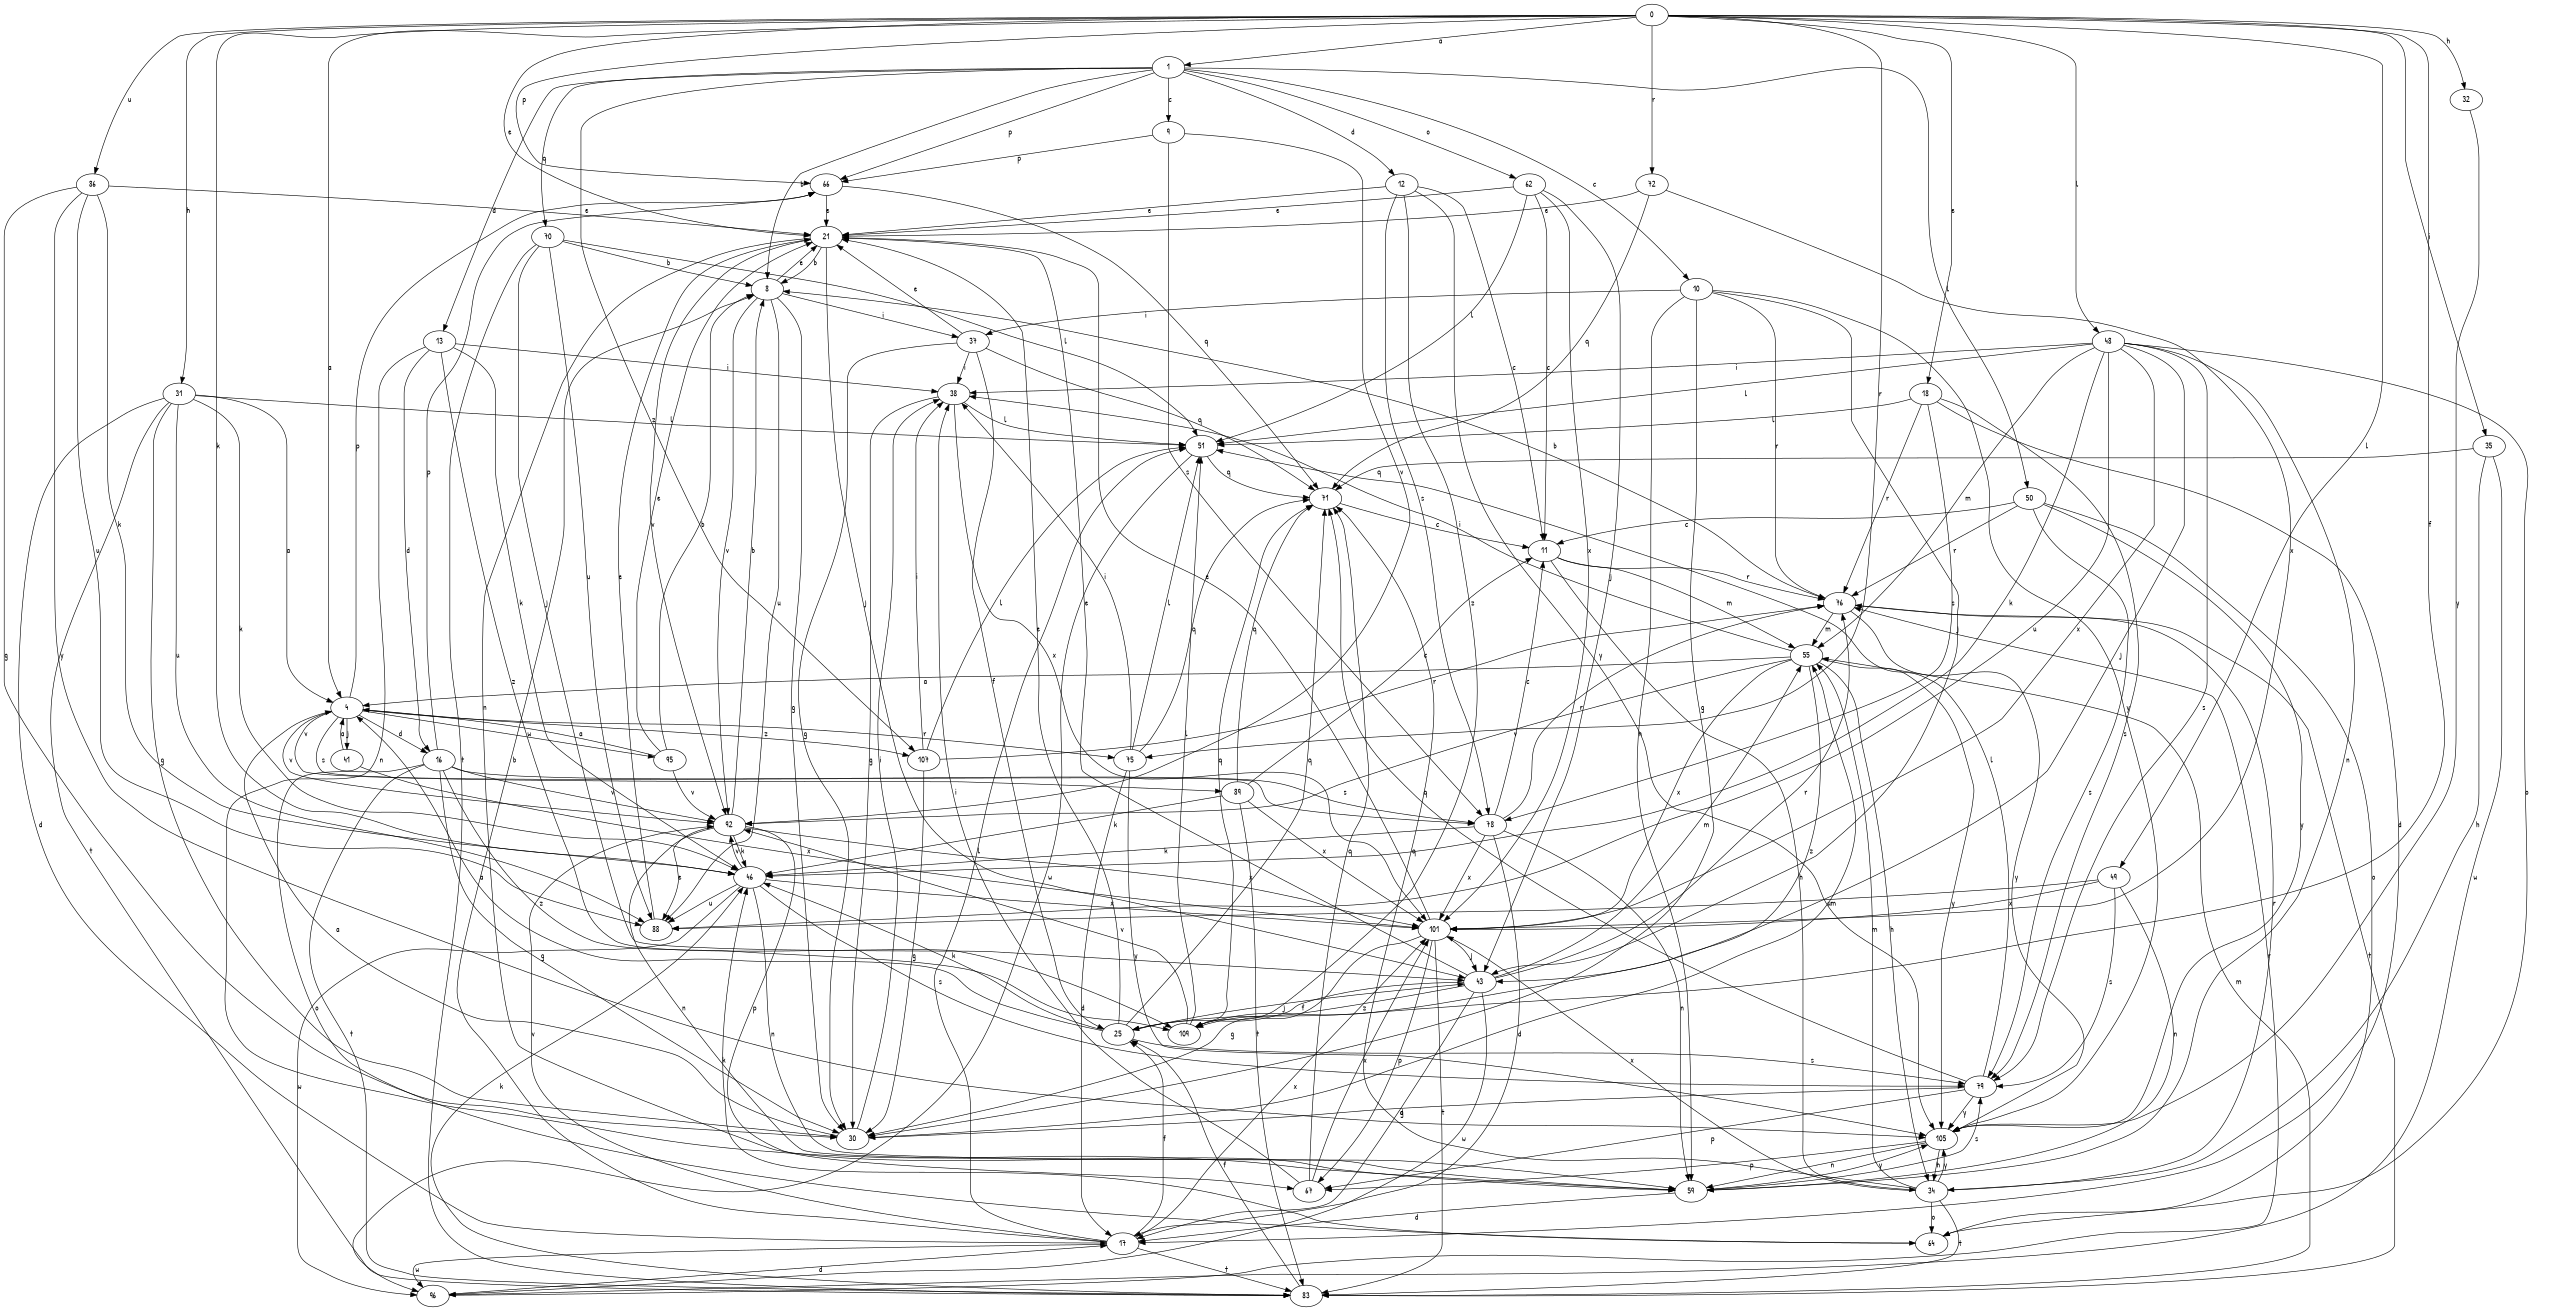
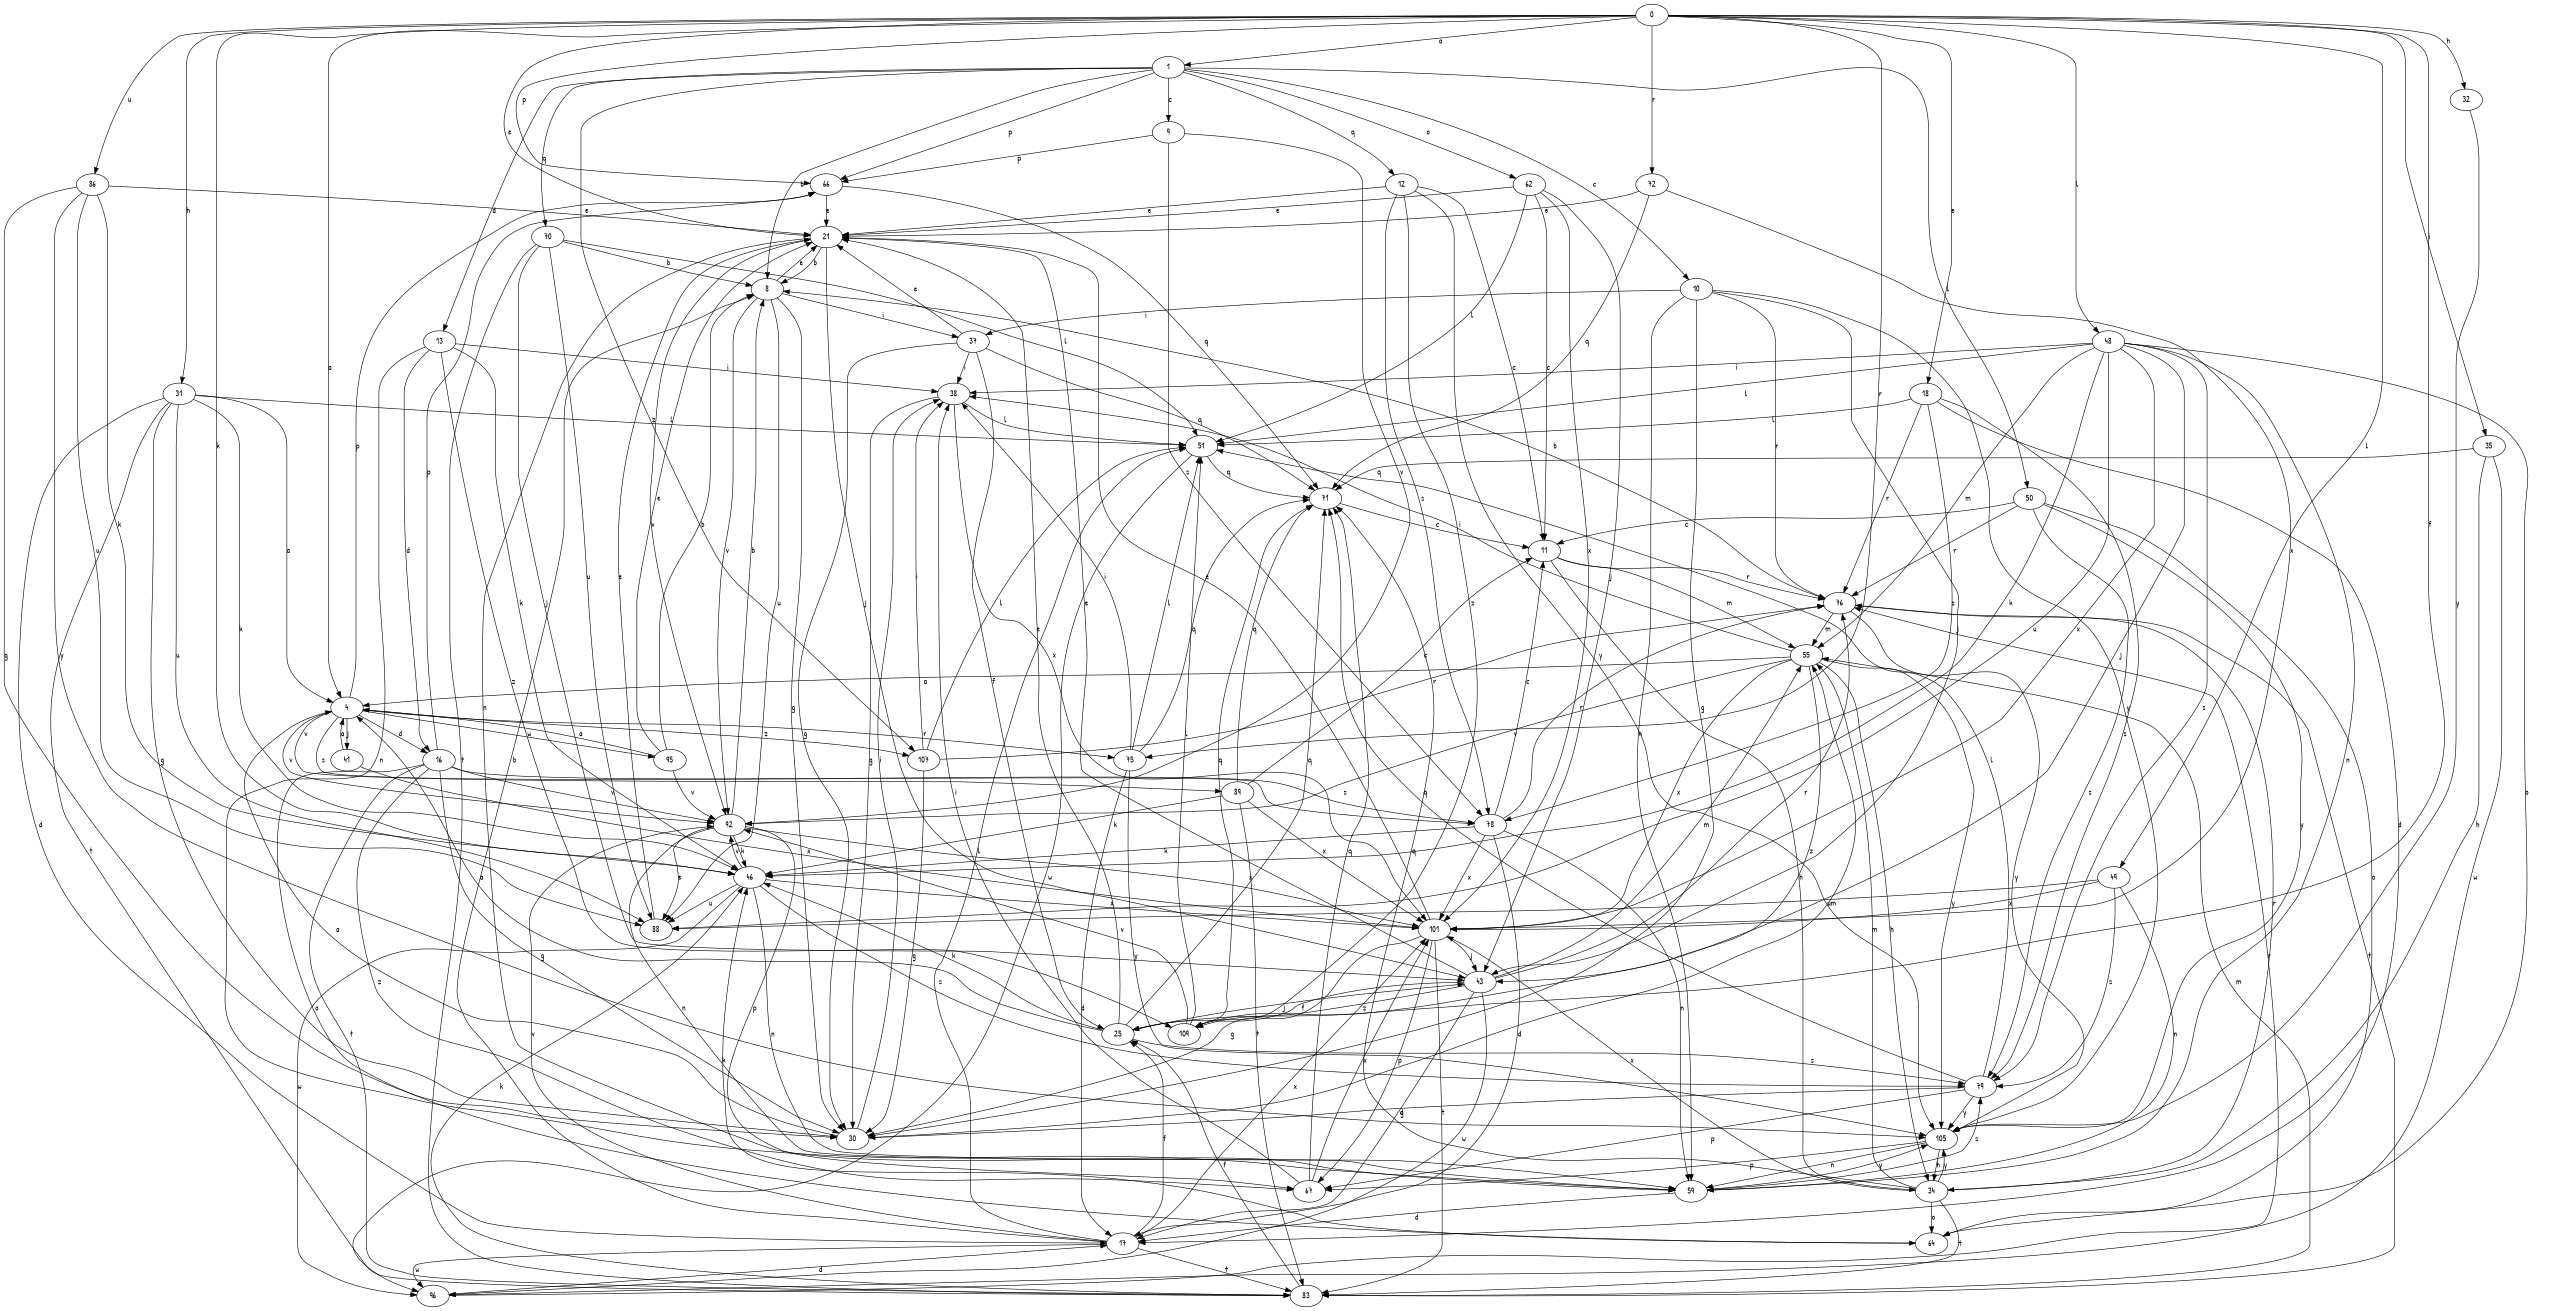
edge "1" -> "12": label "d" -> "q"
edge "16" -> "109": now "16" -> "67"
